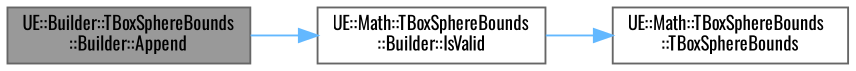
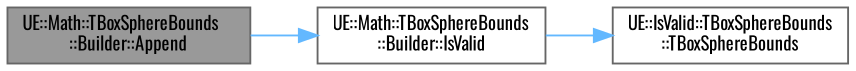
node "UE::Builder::TBoxSphereBounds ::Builder::Append": label "UE::Builder::TBoxSphereBounds ::Builder::Append" -> "UE::Math::TBoxSphereBounds ::Builder::Append"
node "UE::Math::TBoxSphereBounds ::TBoxSphereBounds": label "UE::Math::TBoxSphereBounds ::TBoxSphereBounds" -> "UE::IsValid::TBoxSphereBounds ::TBoxSphereBounds"
